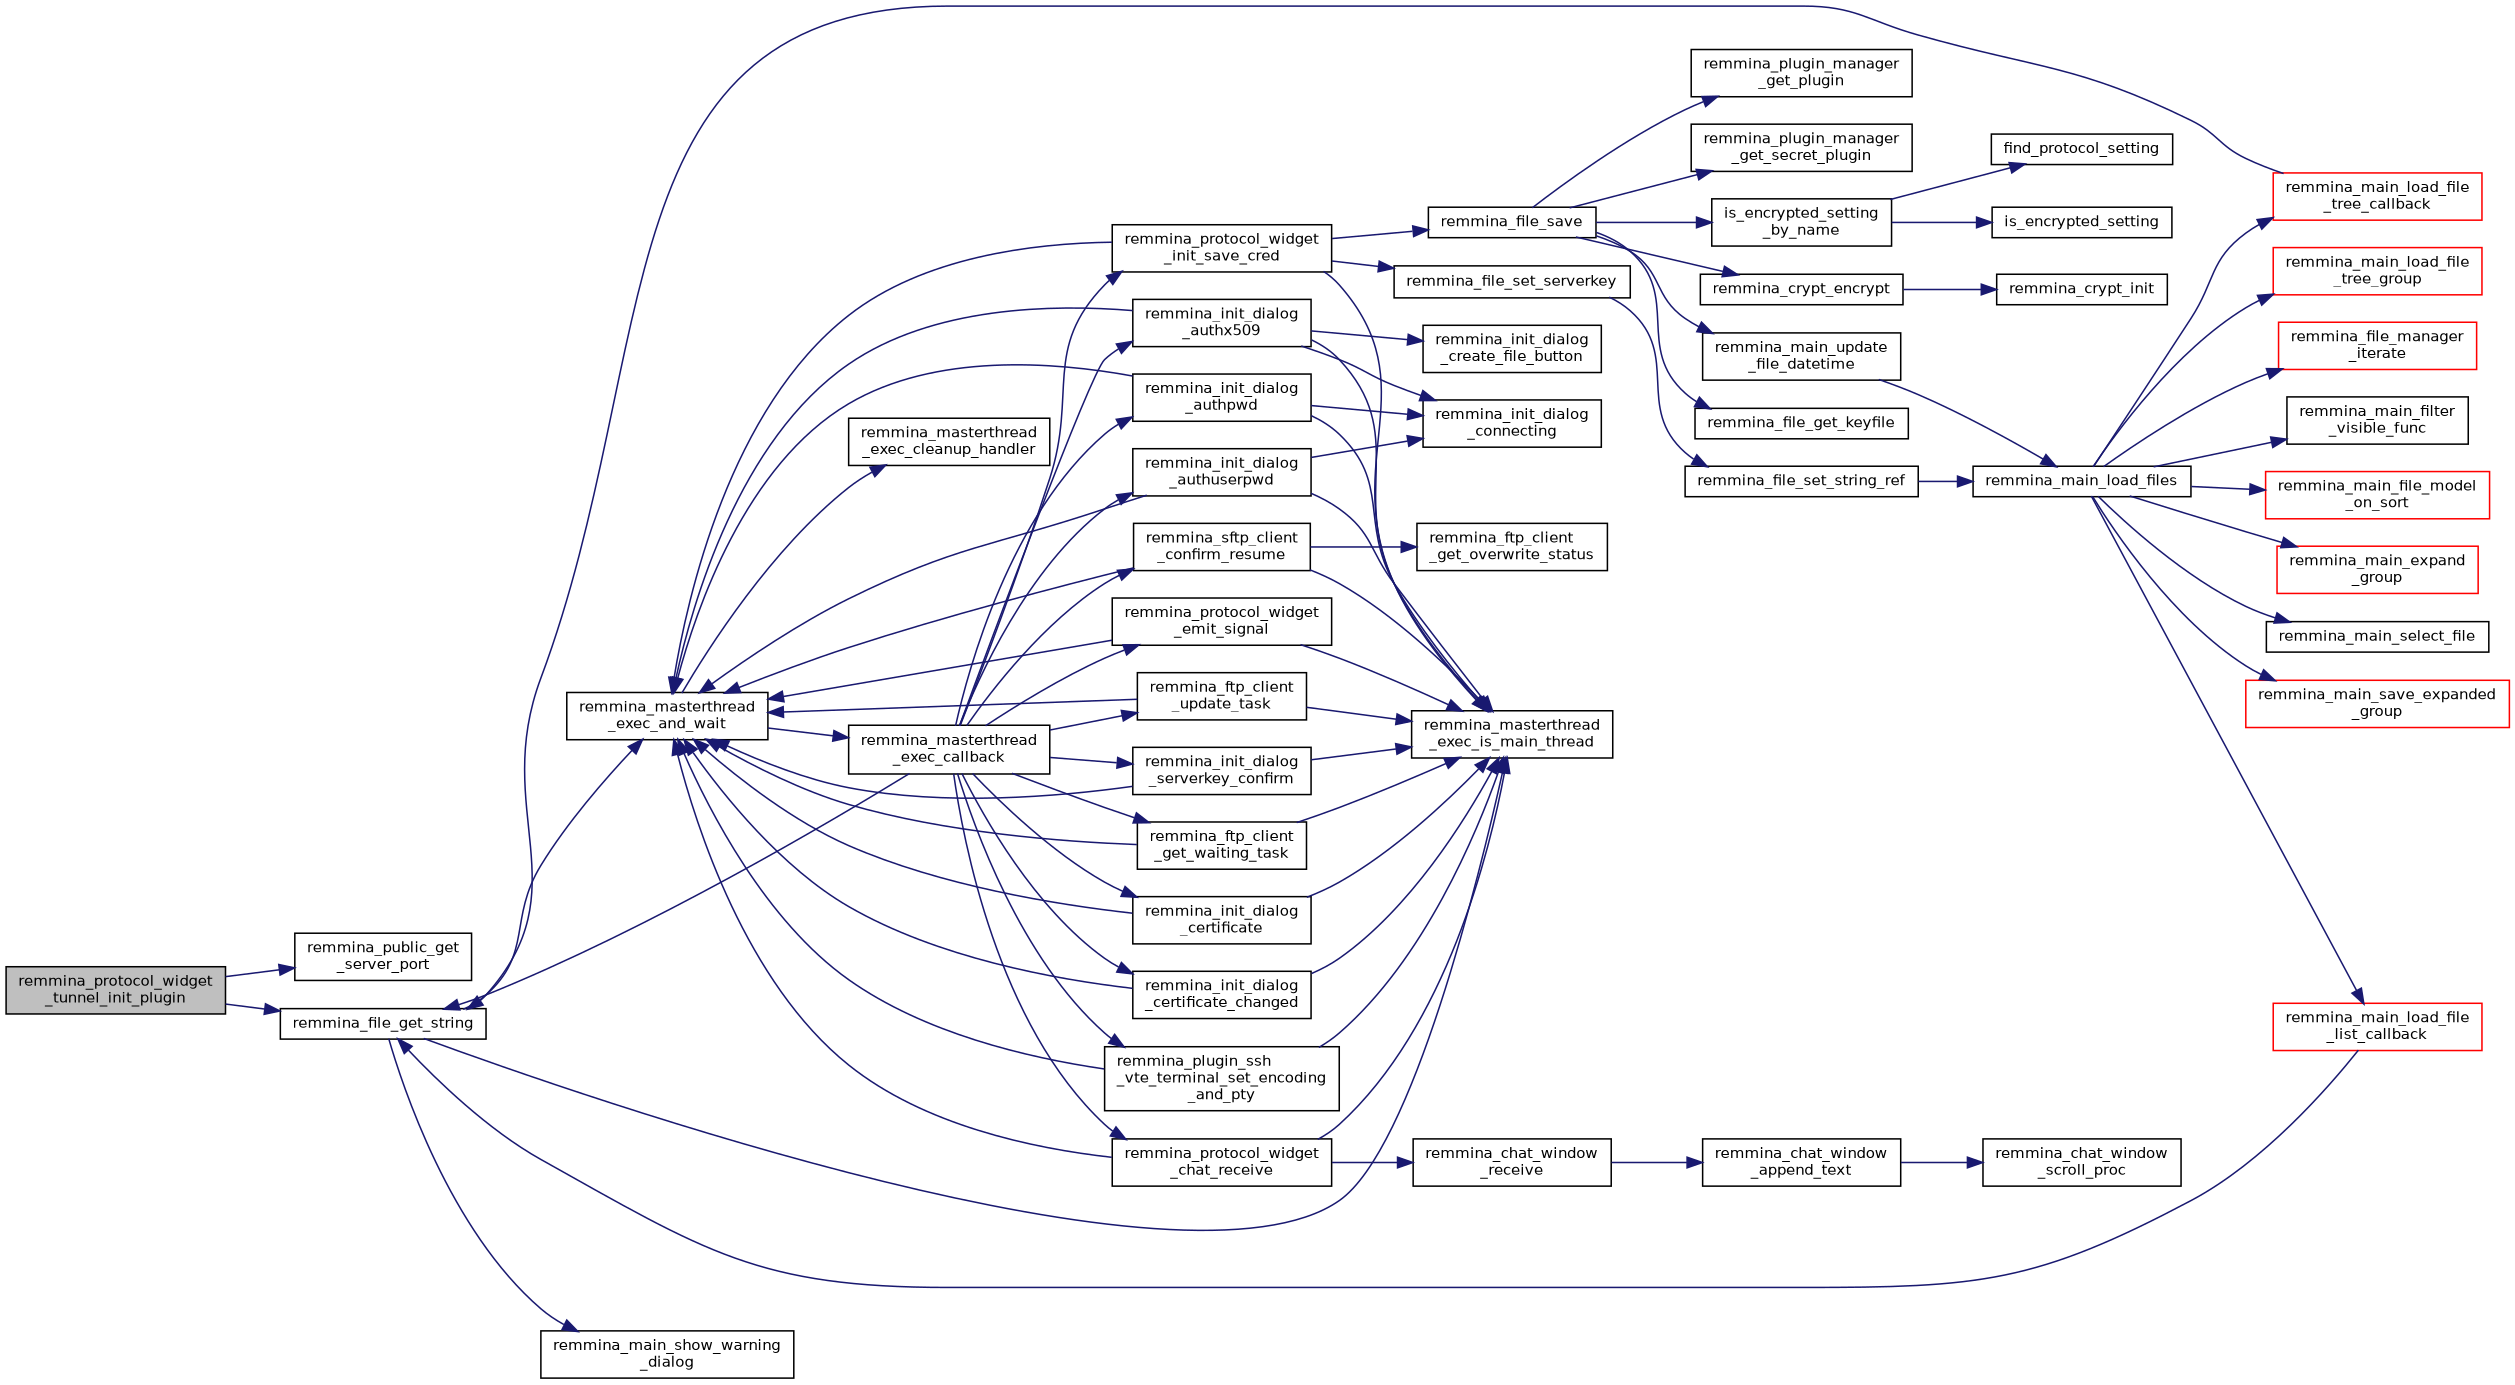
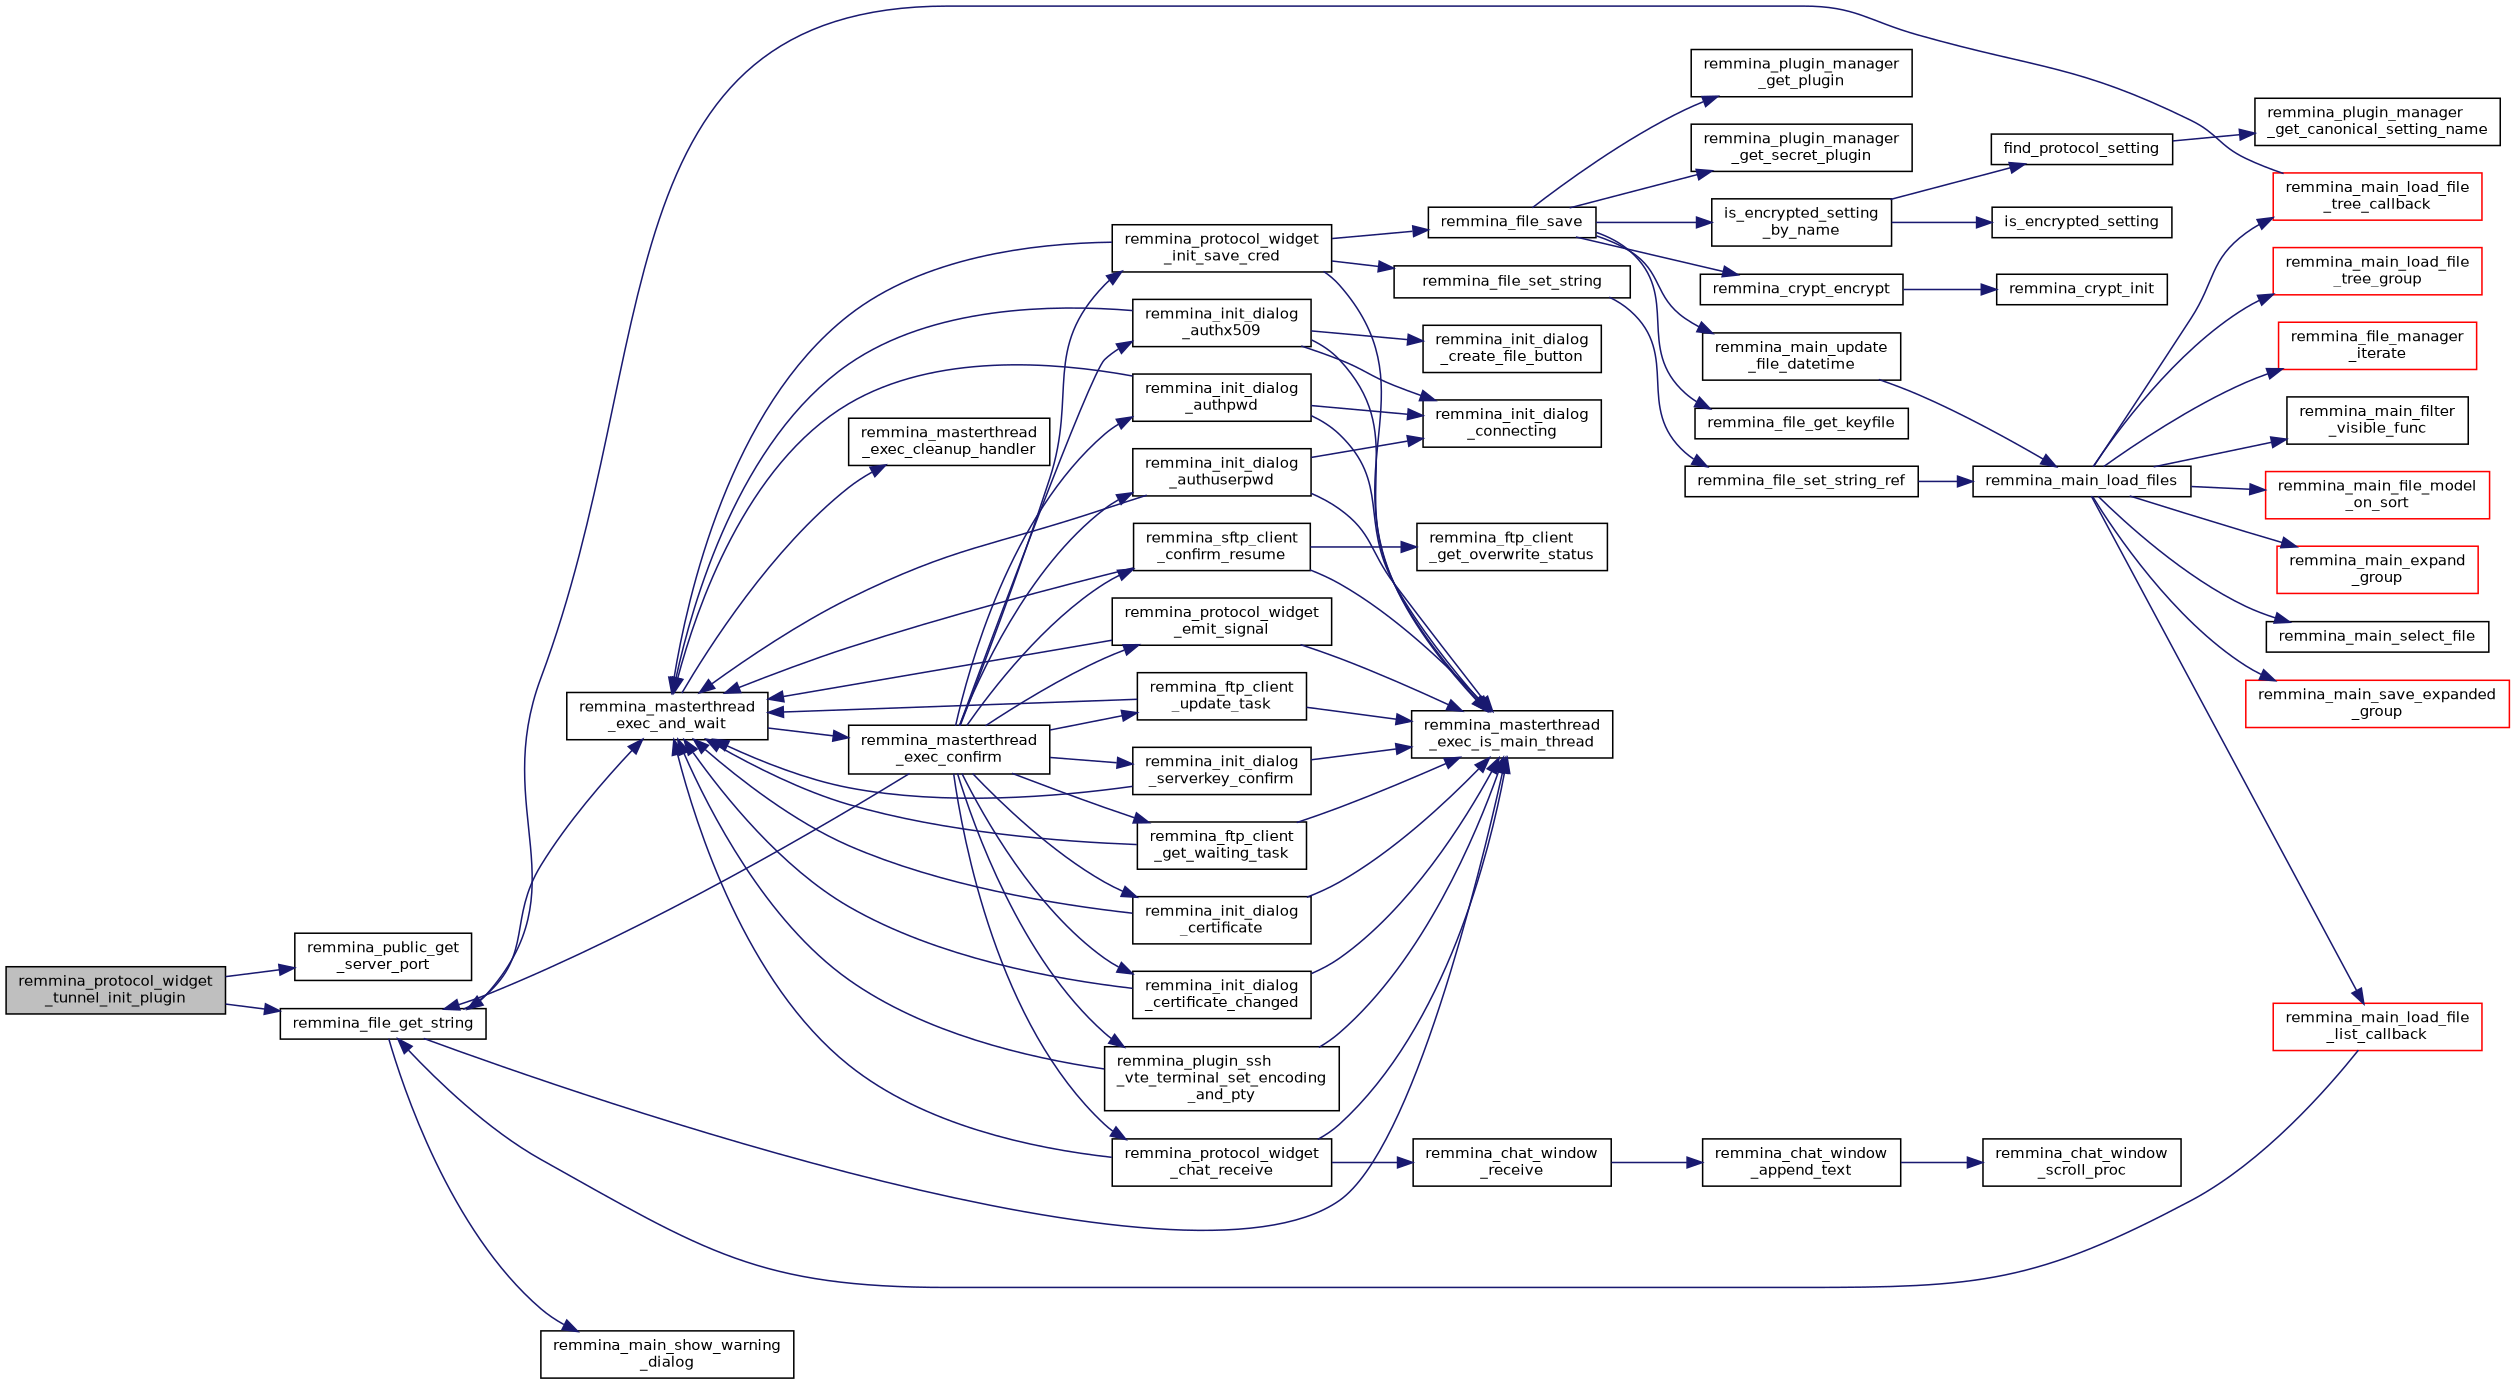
node "remmina_plugin_manager _get_canonical_setting_name": added
node "remmina_file_set_serverkey": label "remmina_file_set_serverkey" -> "remmina_file_set_string"
node "remmina_masterthread _exec_callback": label "remmina_masterthread _exec_callback" -> "remmina_masterthread _exec_confirm"
